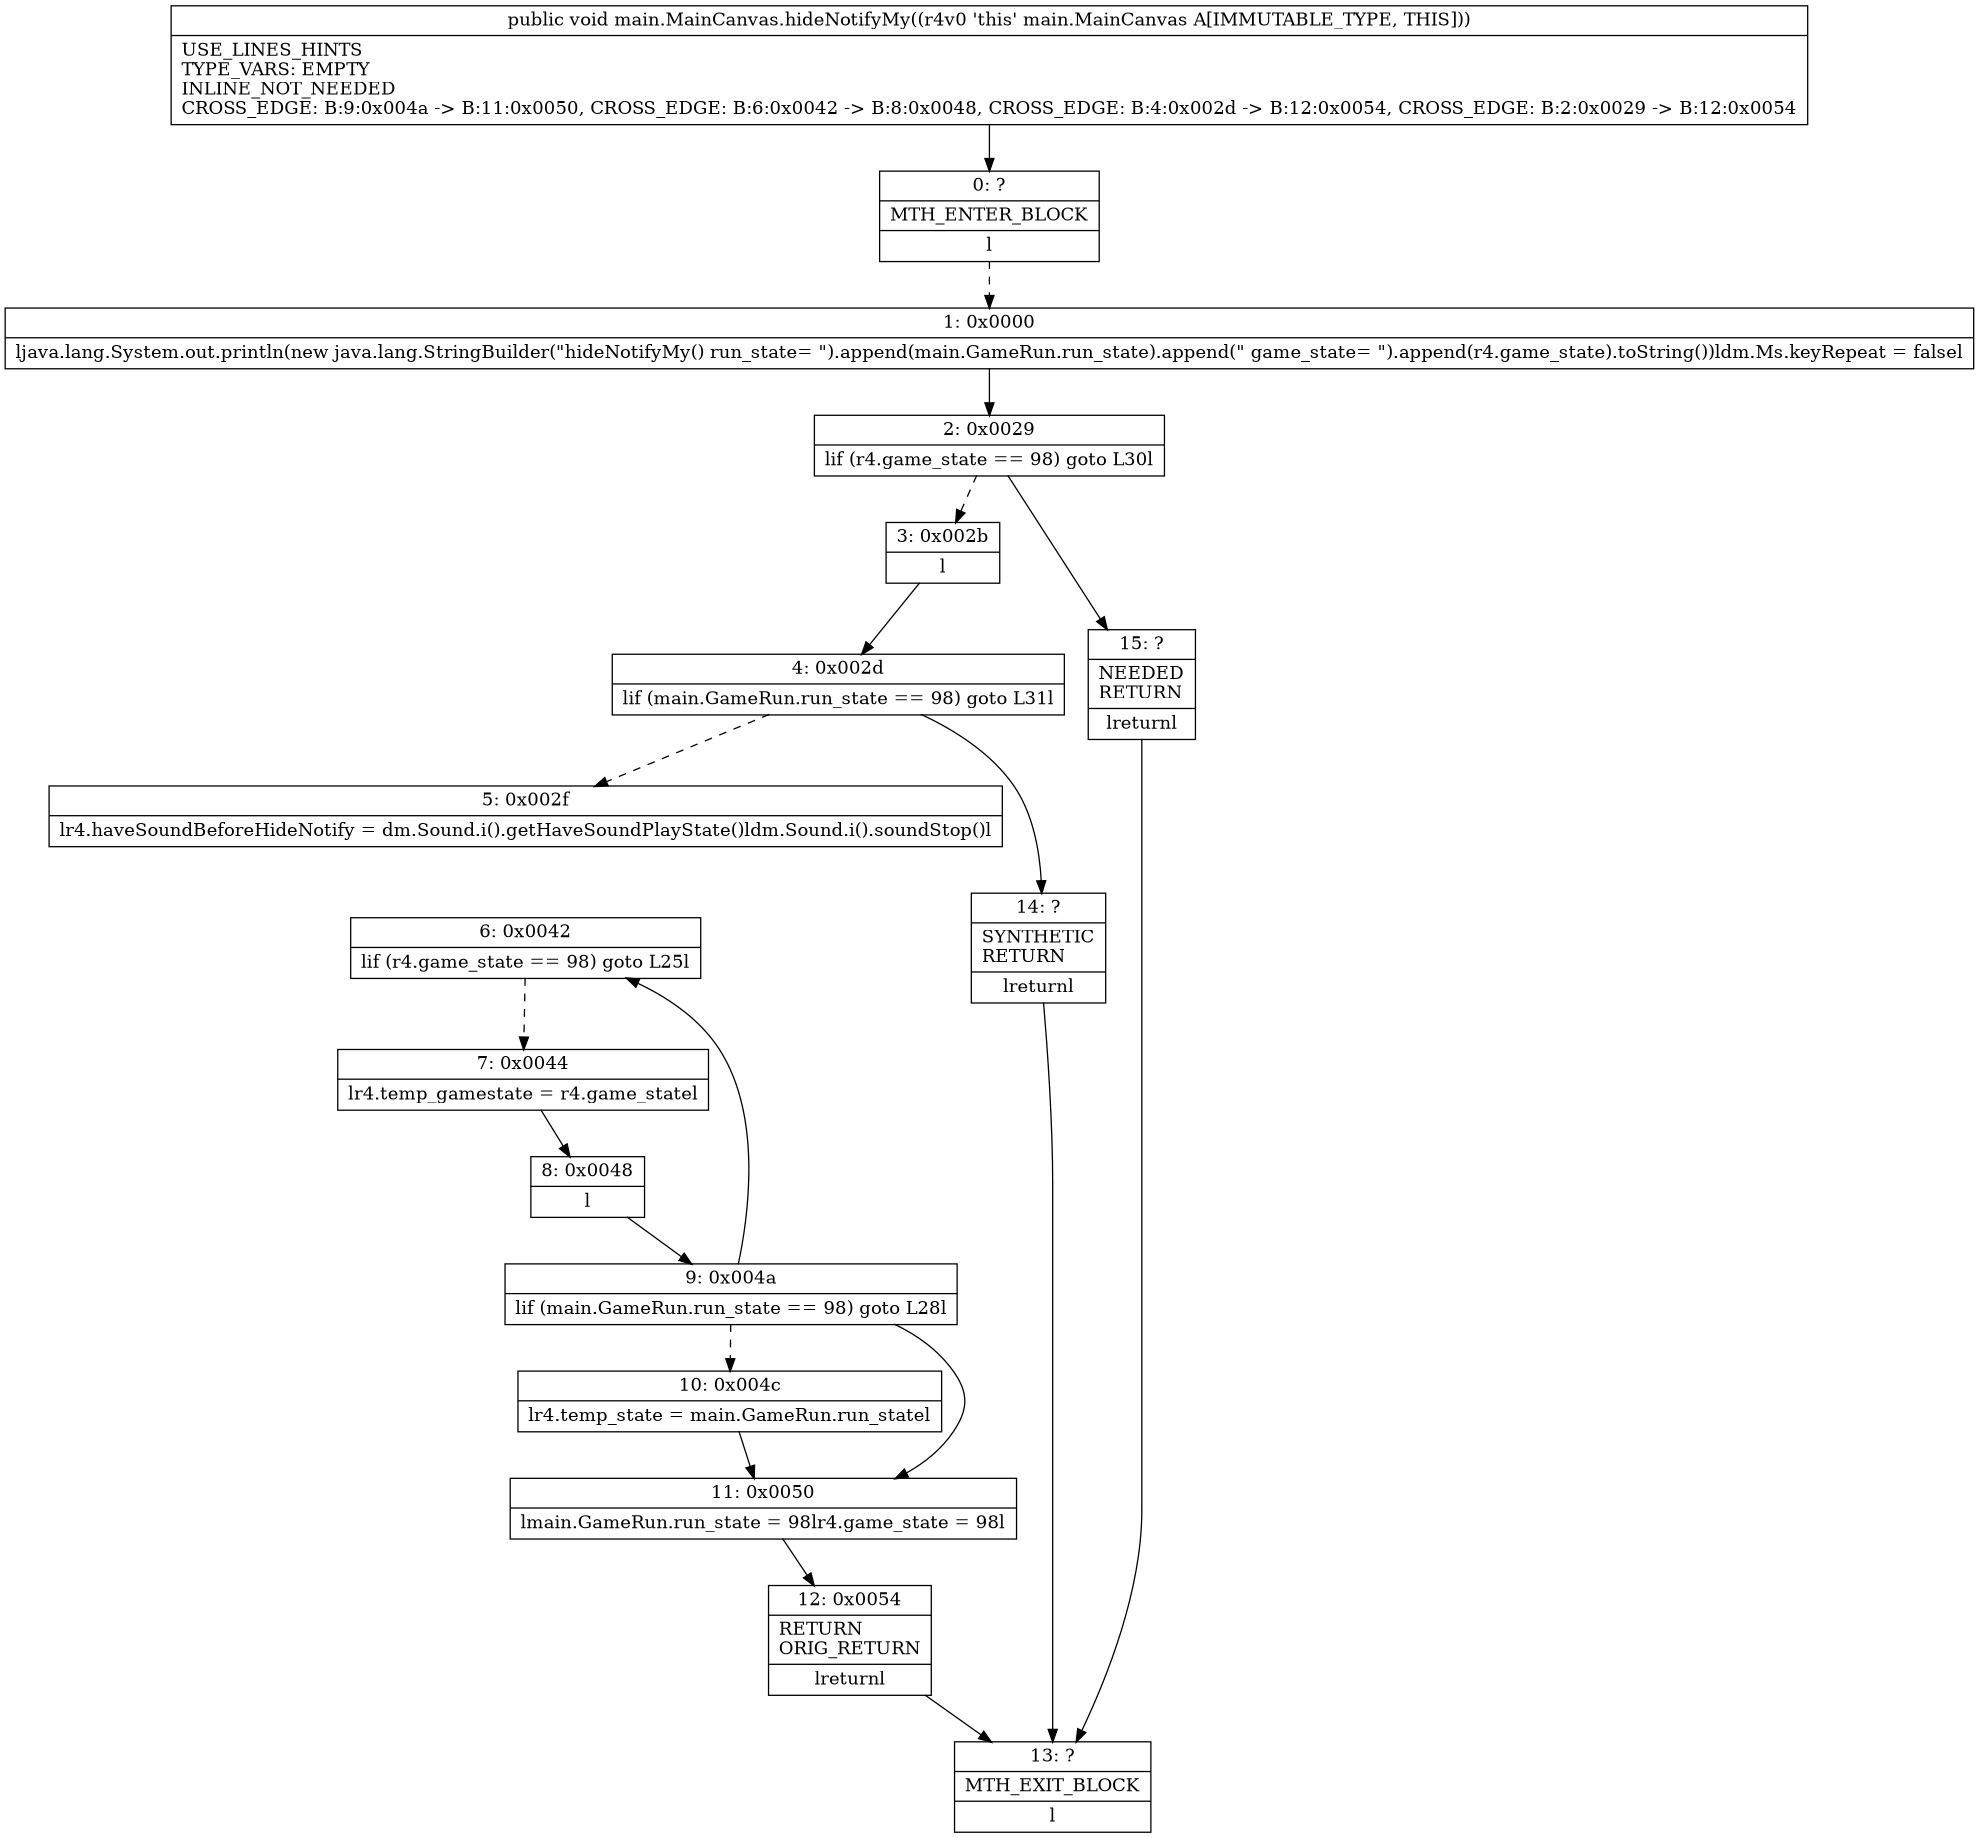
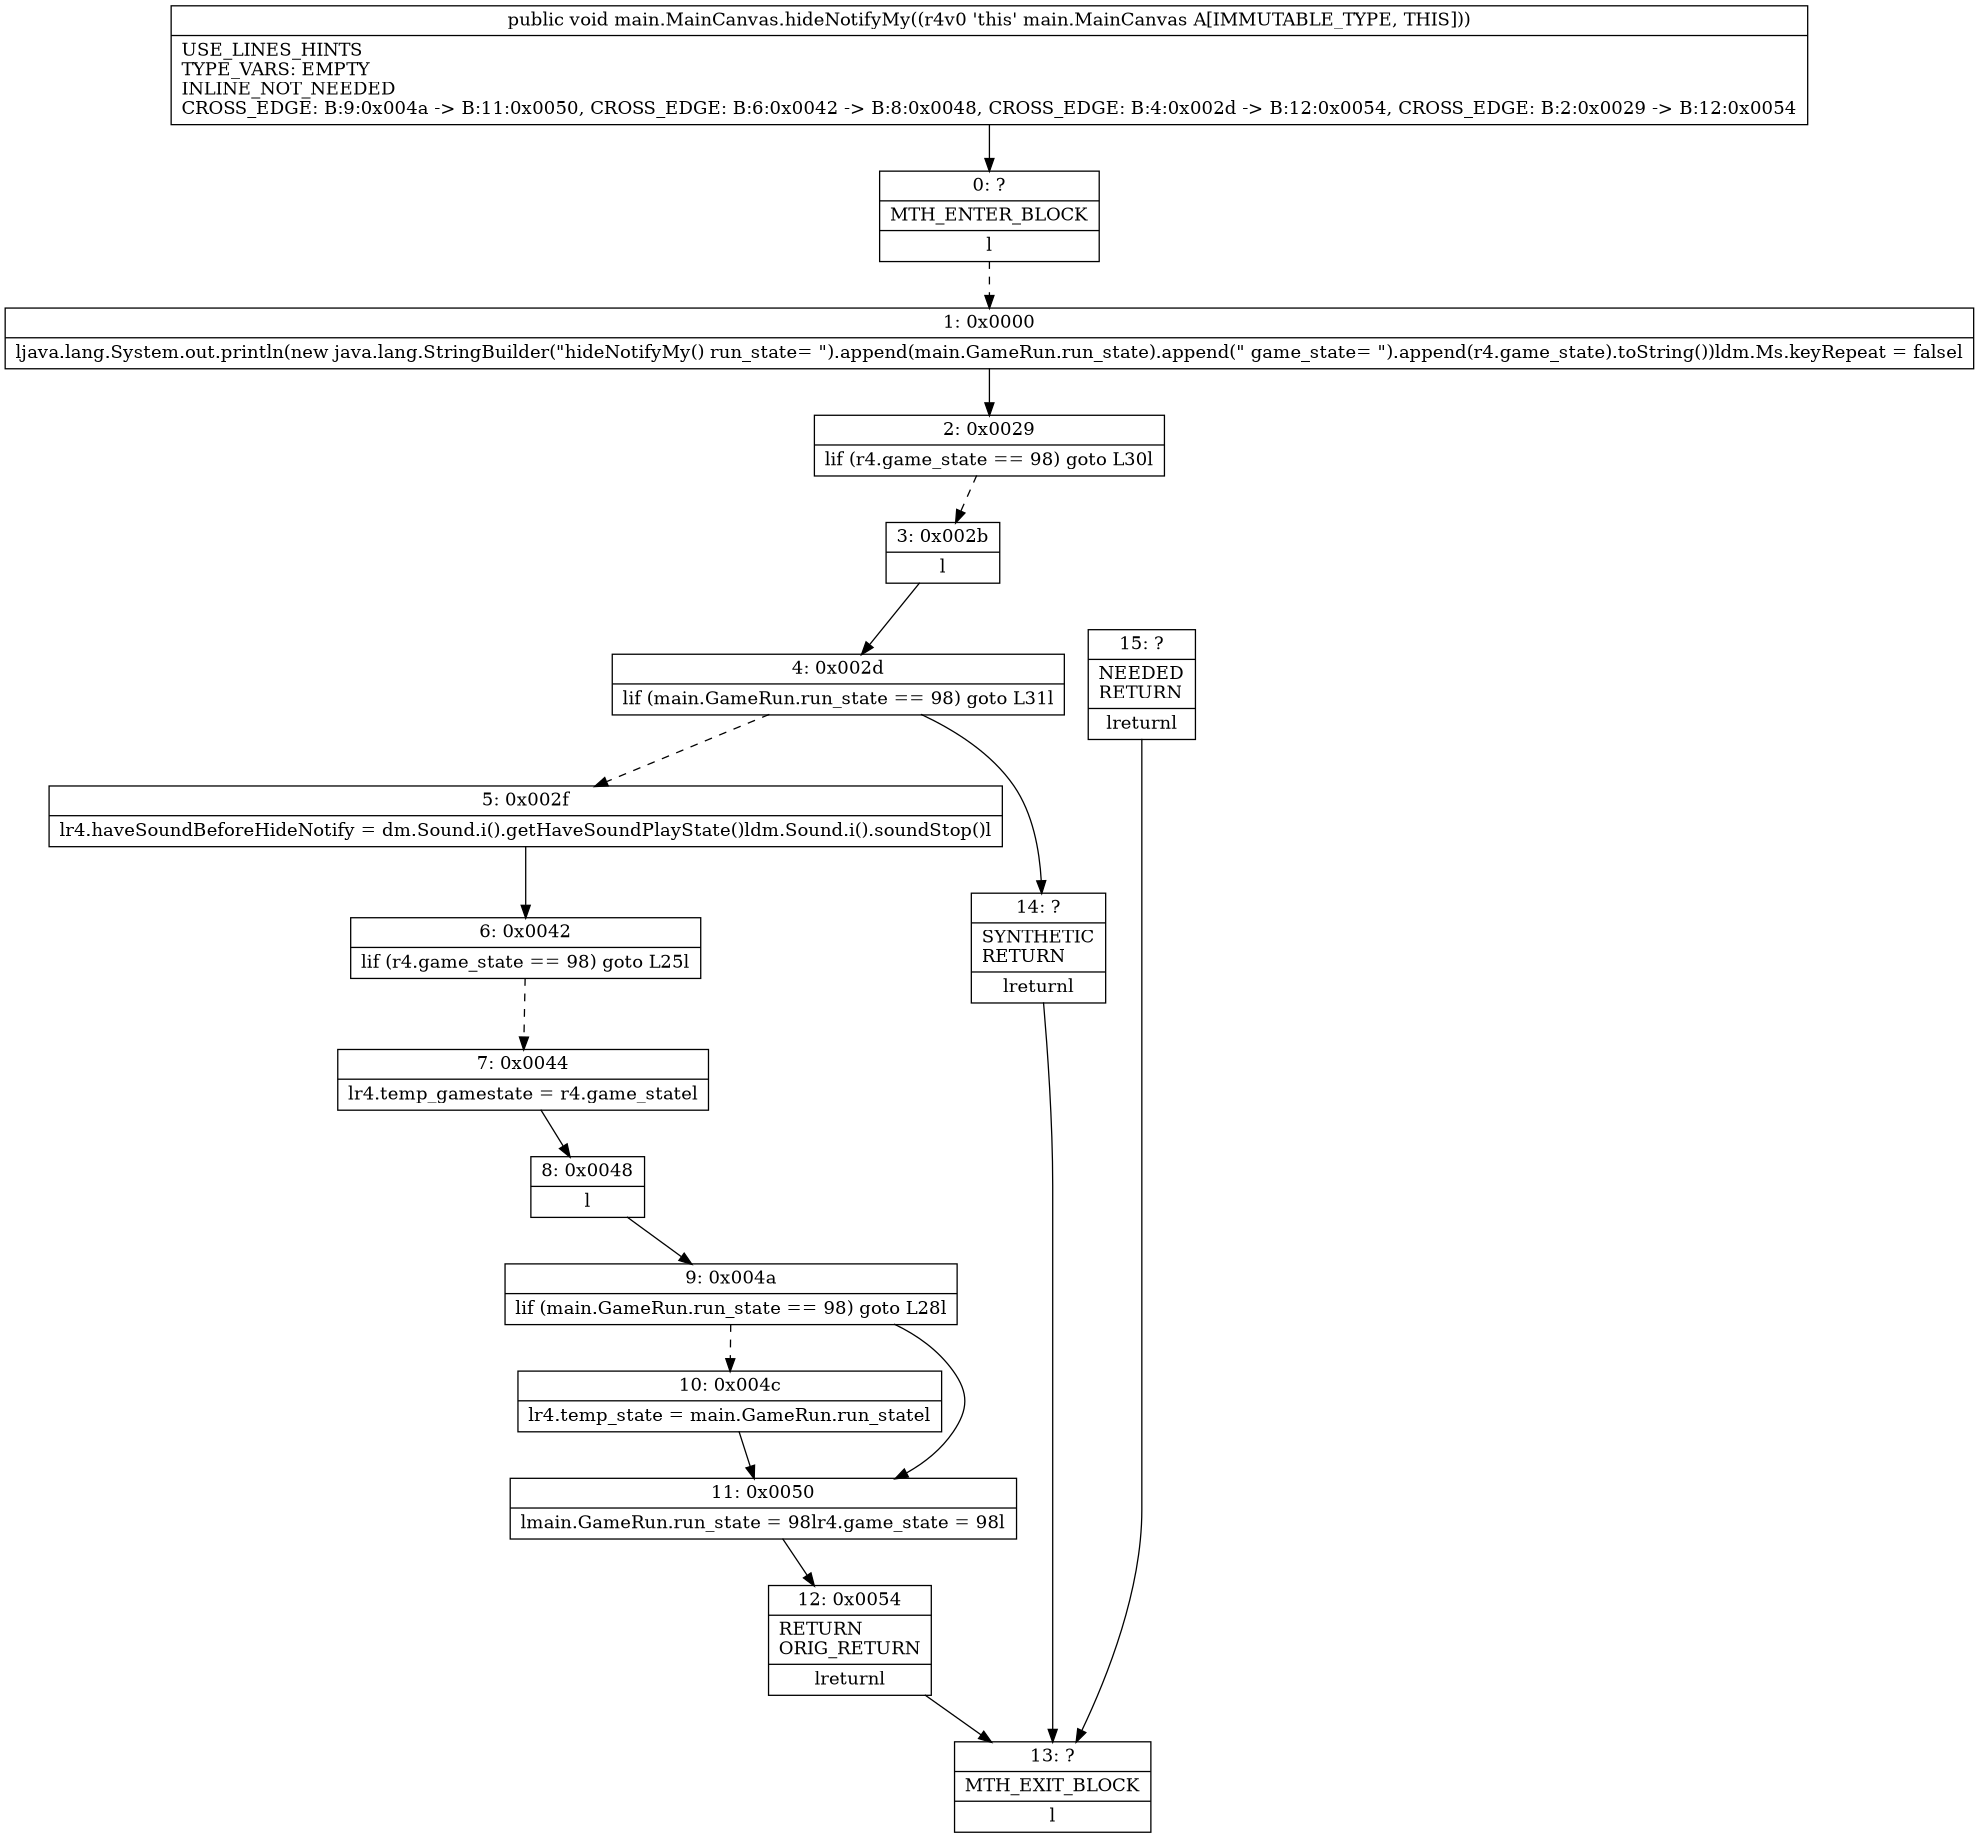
edge "2: 0x0029" -> "15: ?": removed
edge "9: 0x004a" -> "6: 0x0042": now "5: 0x002f" -> "6: 0x0042"
